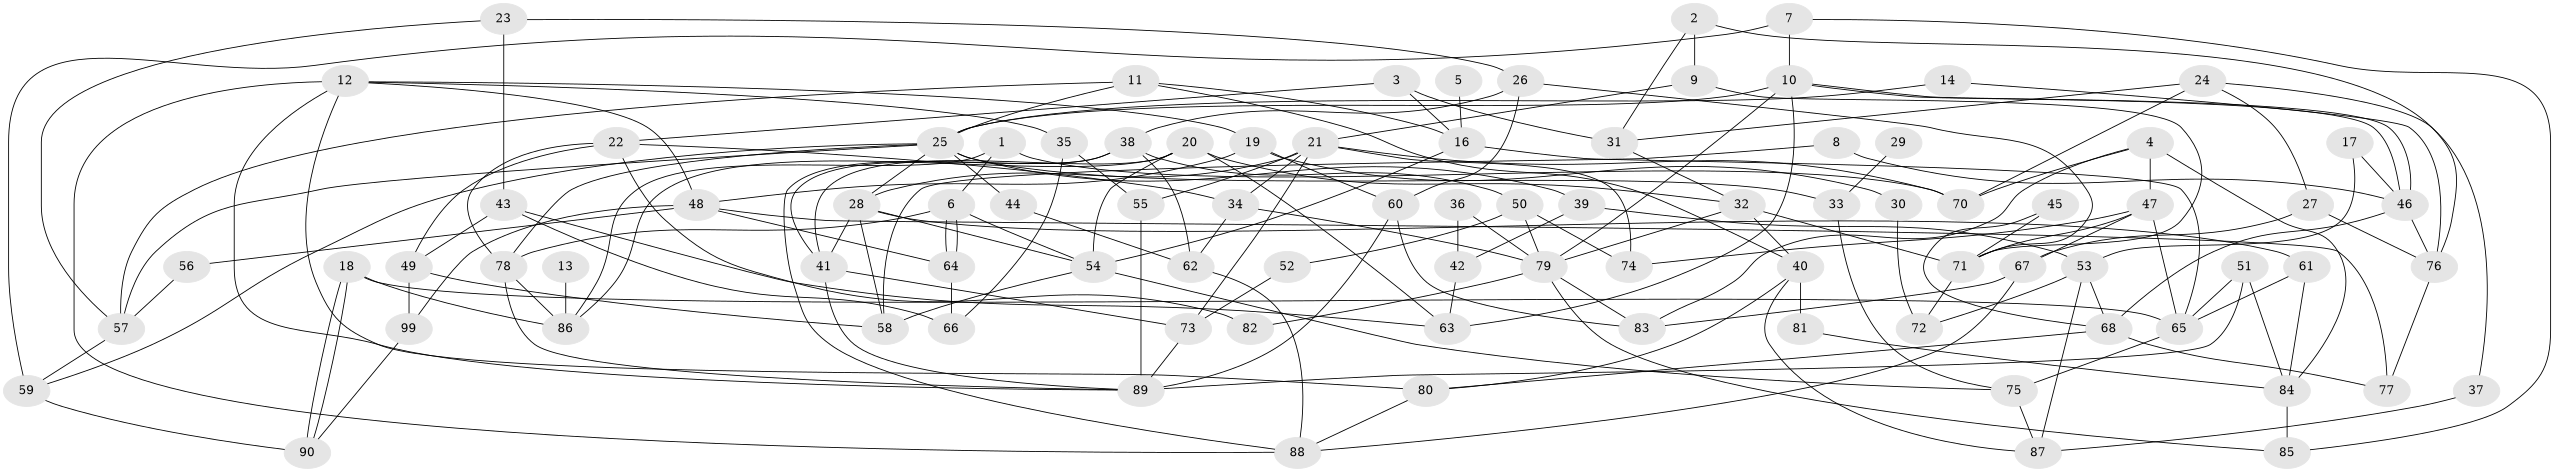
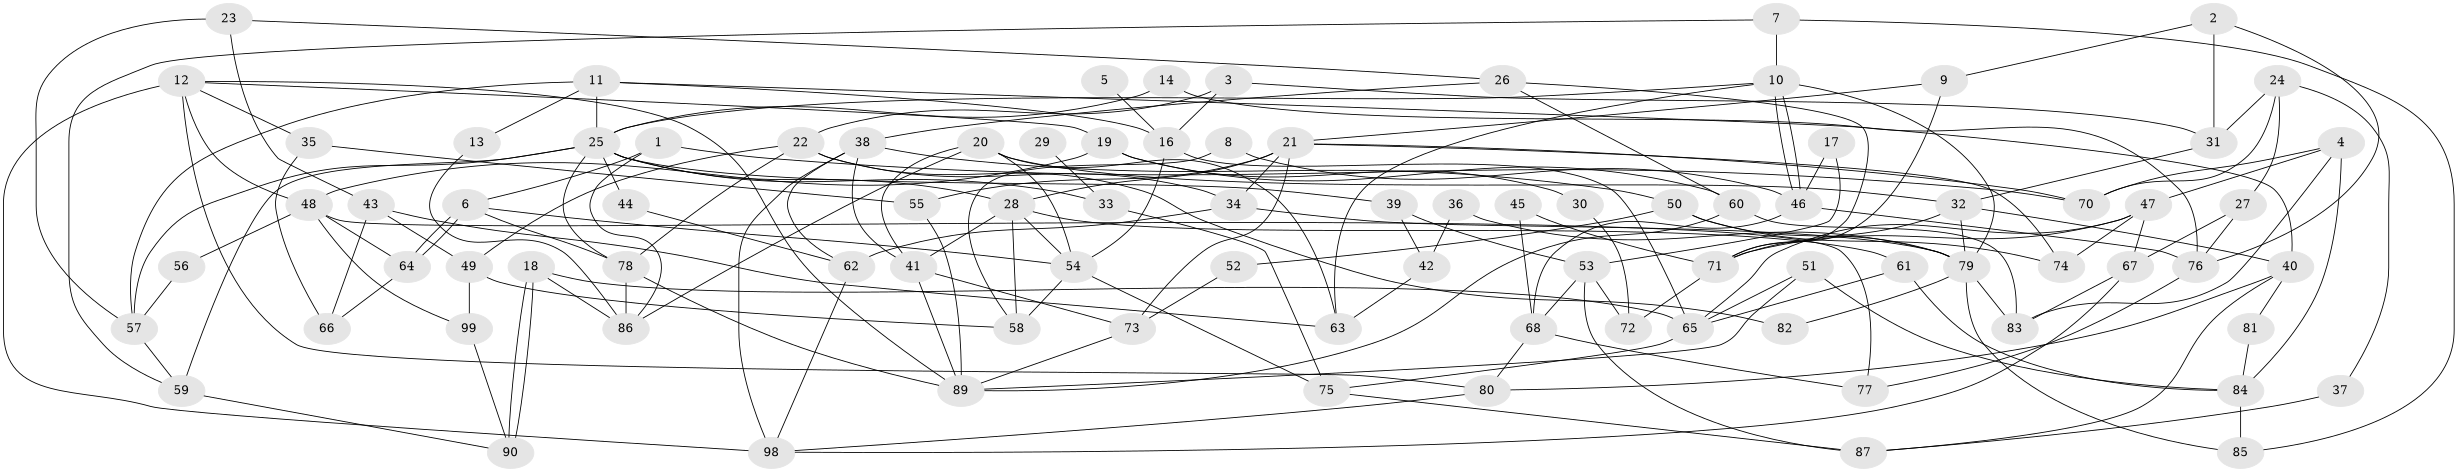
edge "11" -- "13": added
node "88": label "88" -> "98"
